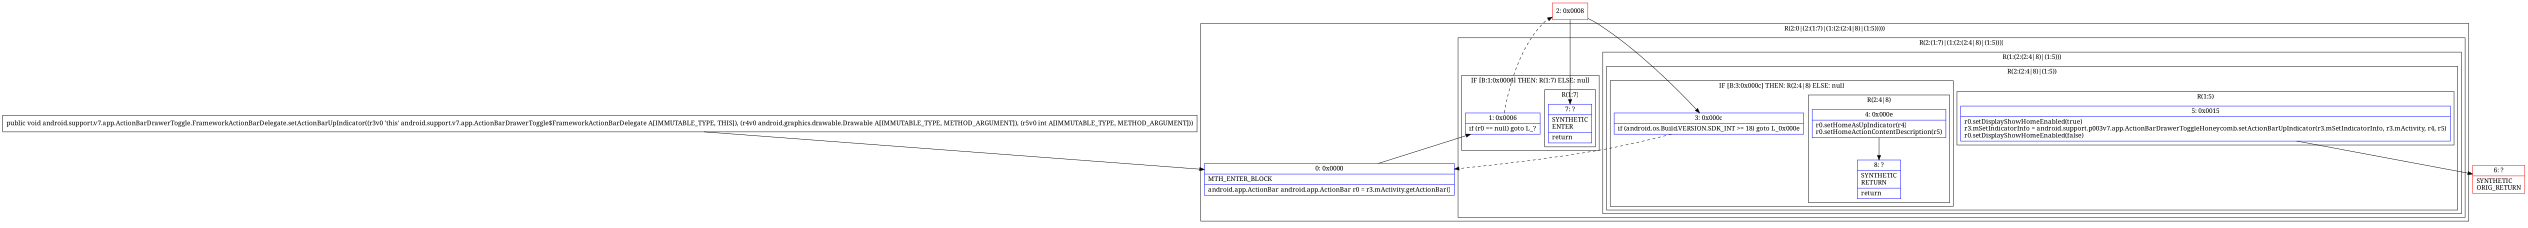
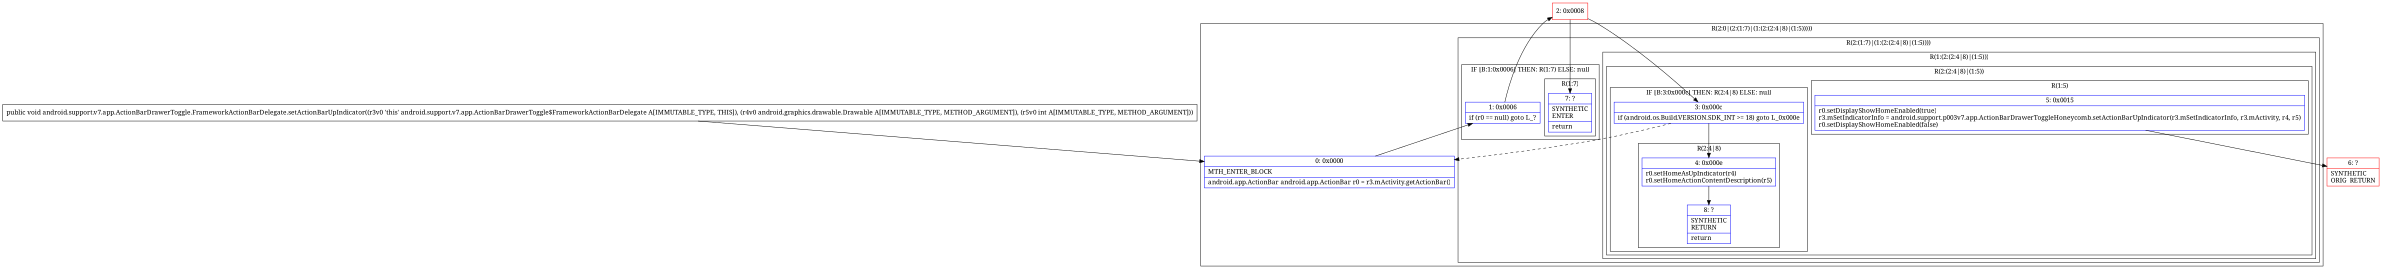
edge "1: 0x0006" -> "2: 0x0008": style dashed -> solid
edge "3: 0x000c" -> "4: 0x000e": added
